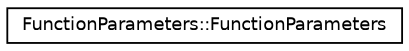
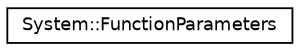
node "FunctionParameters::FunctionParameters": label "FunctionParameters::FunctionParameters" -> "System::FunctionParameters"
